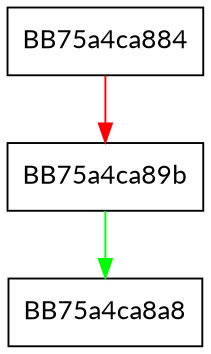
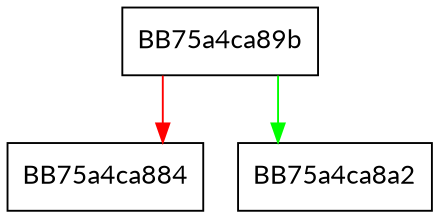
edge "BB75a4ca884" -> "BB75a4ca89b": reversed
node "BB75a4ca8a8": label "BB75a4ca8a8" -> "BB75a4ca8a2"
